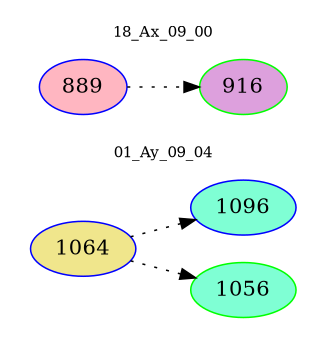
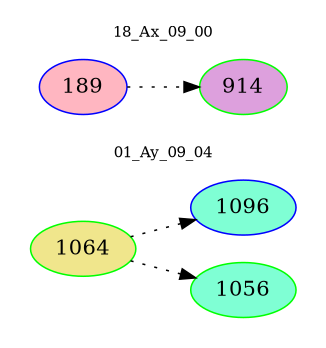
node "889": label "889" -> "189"
node "916": label "916" -> "914"
node "1064": color blue -> green
